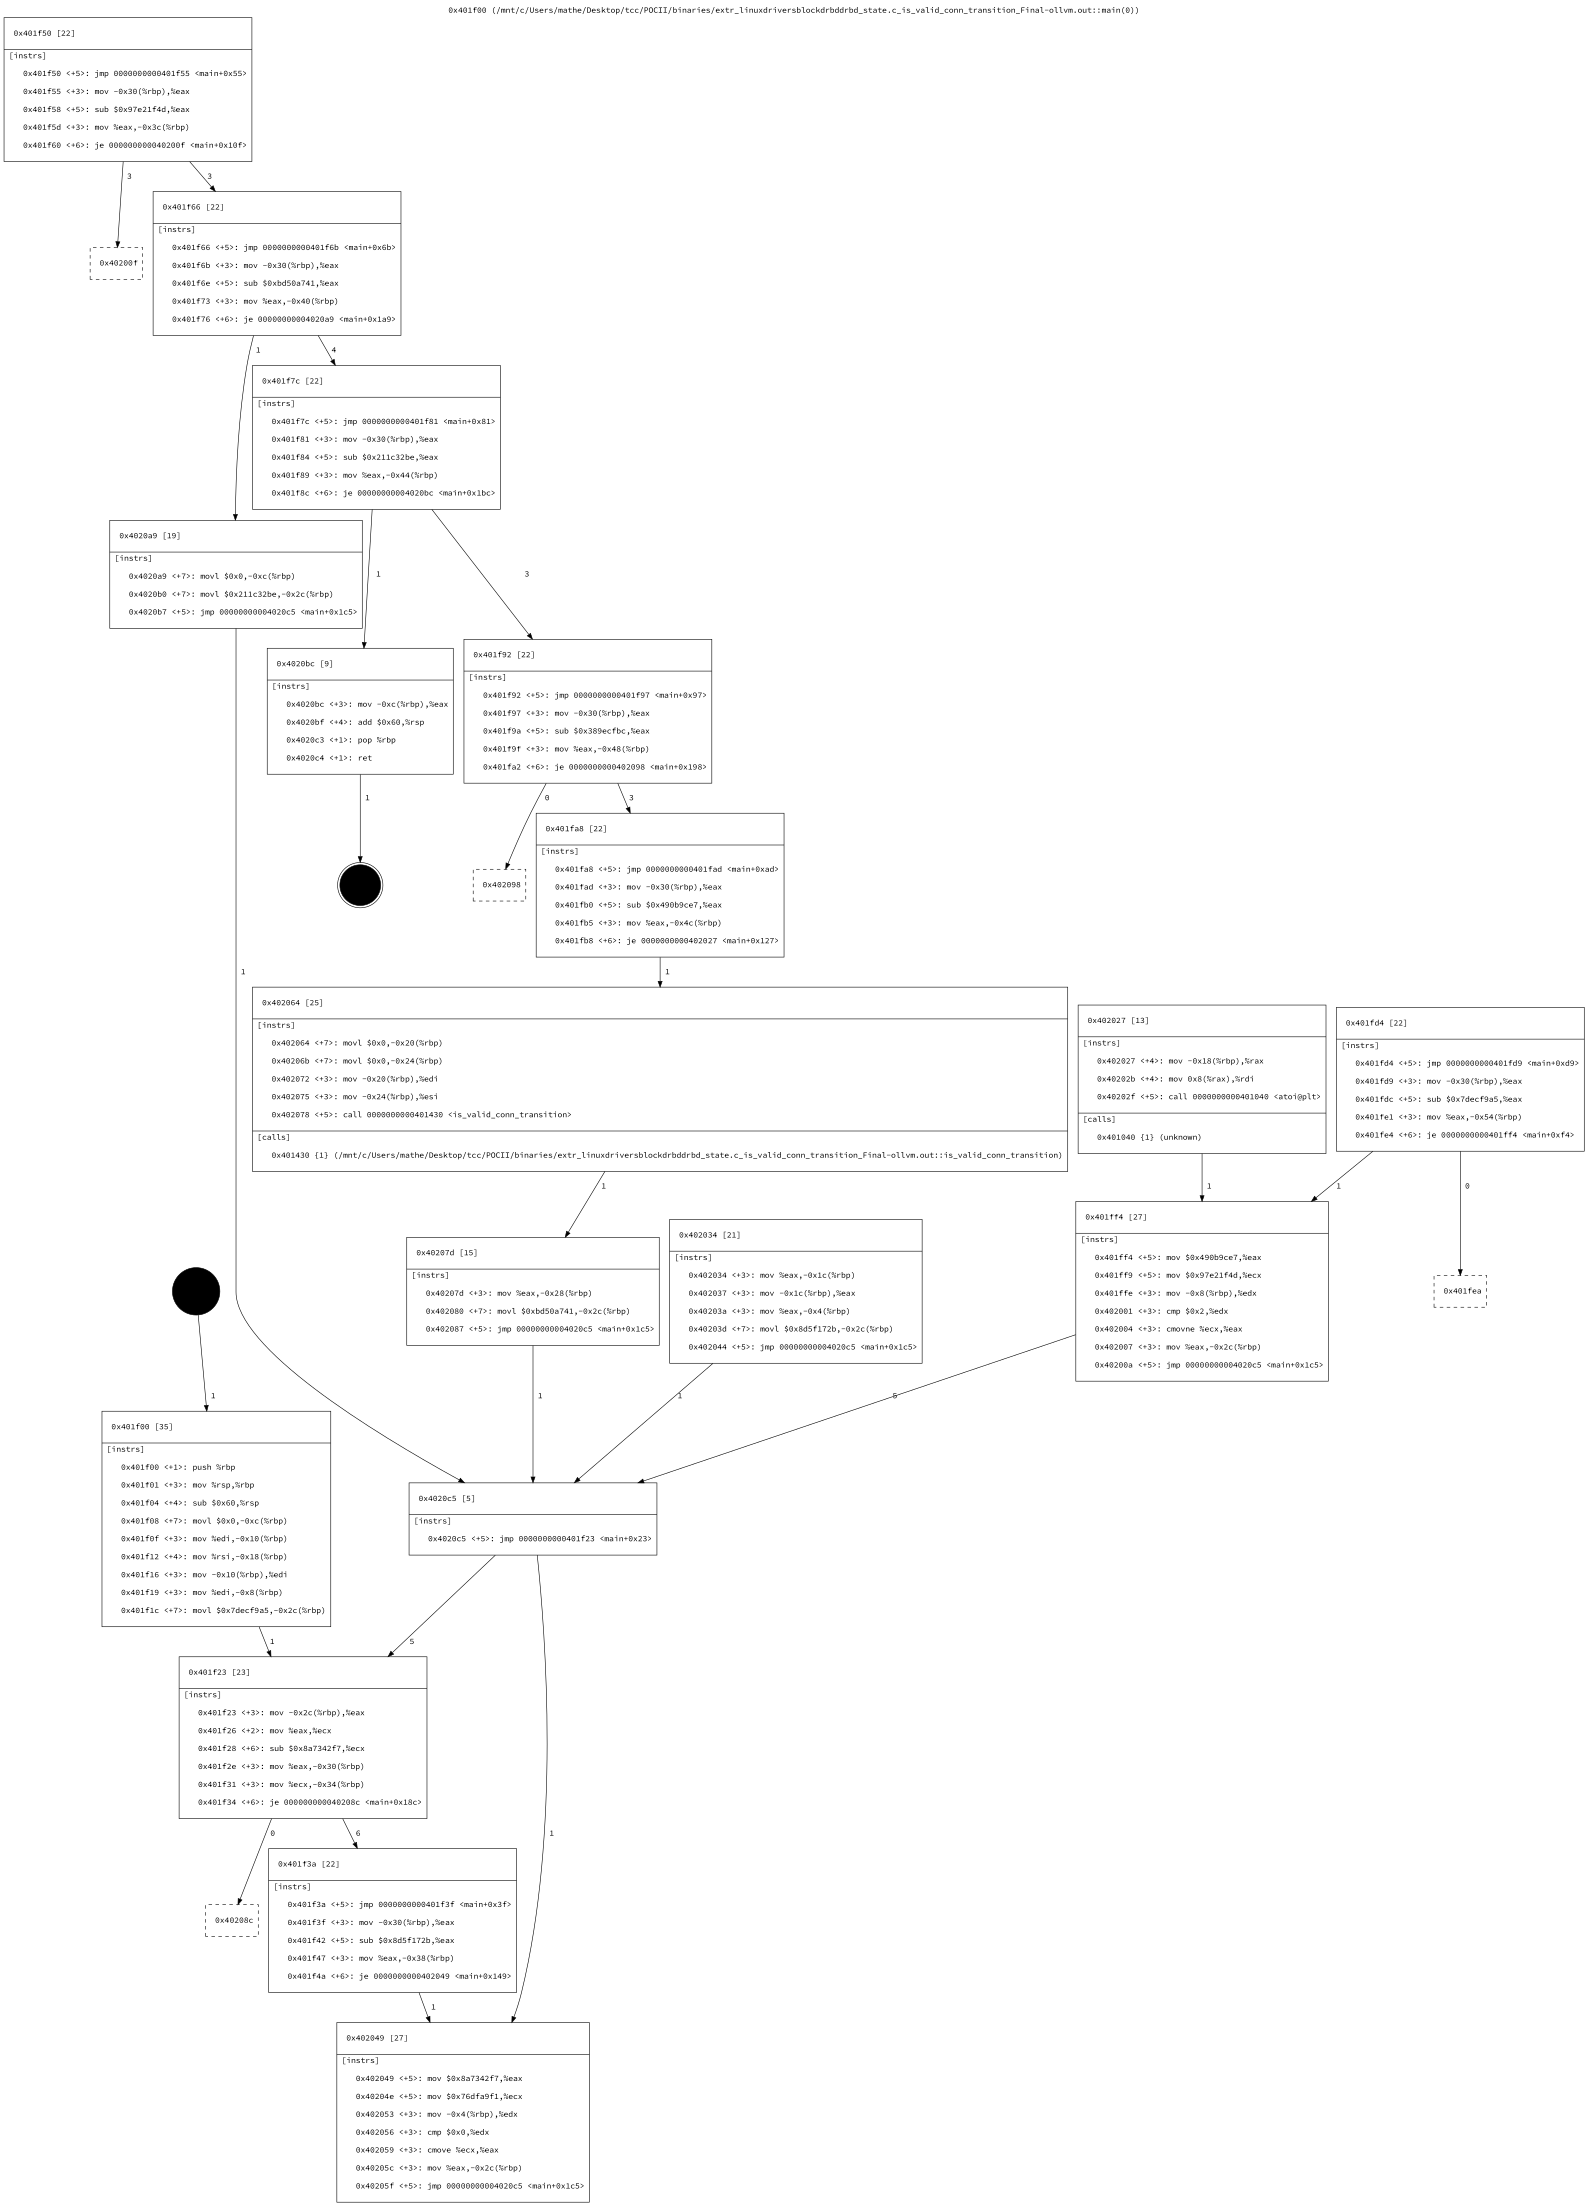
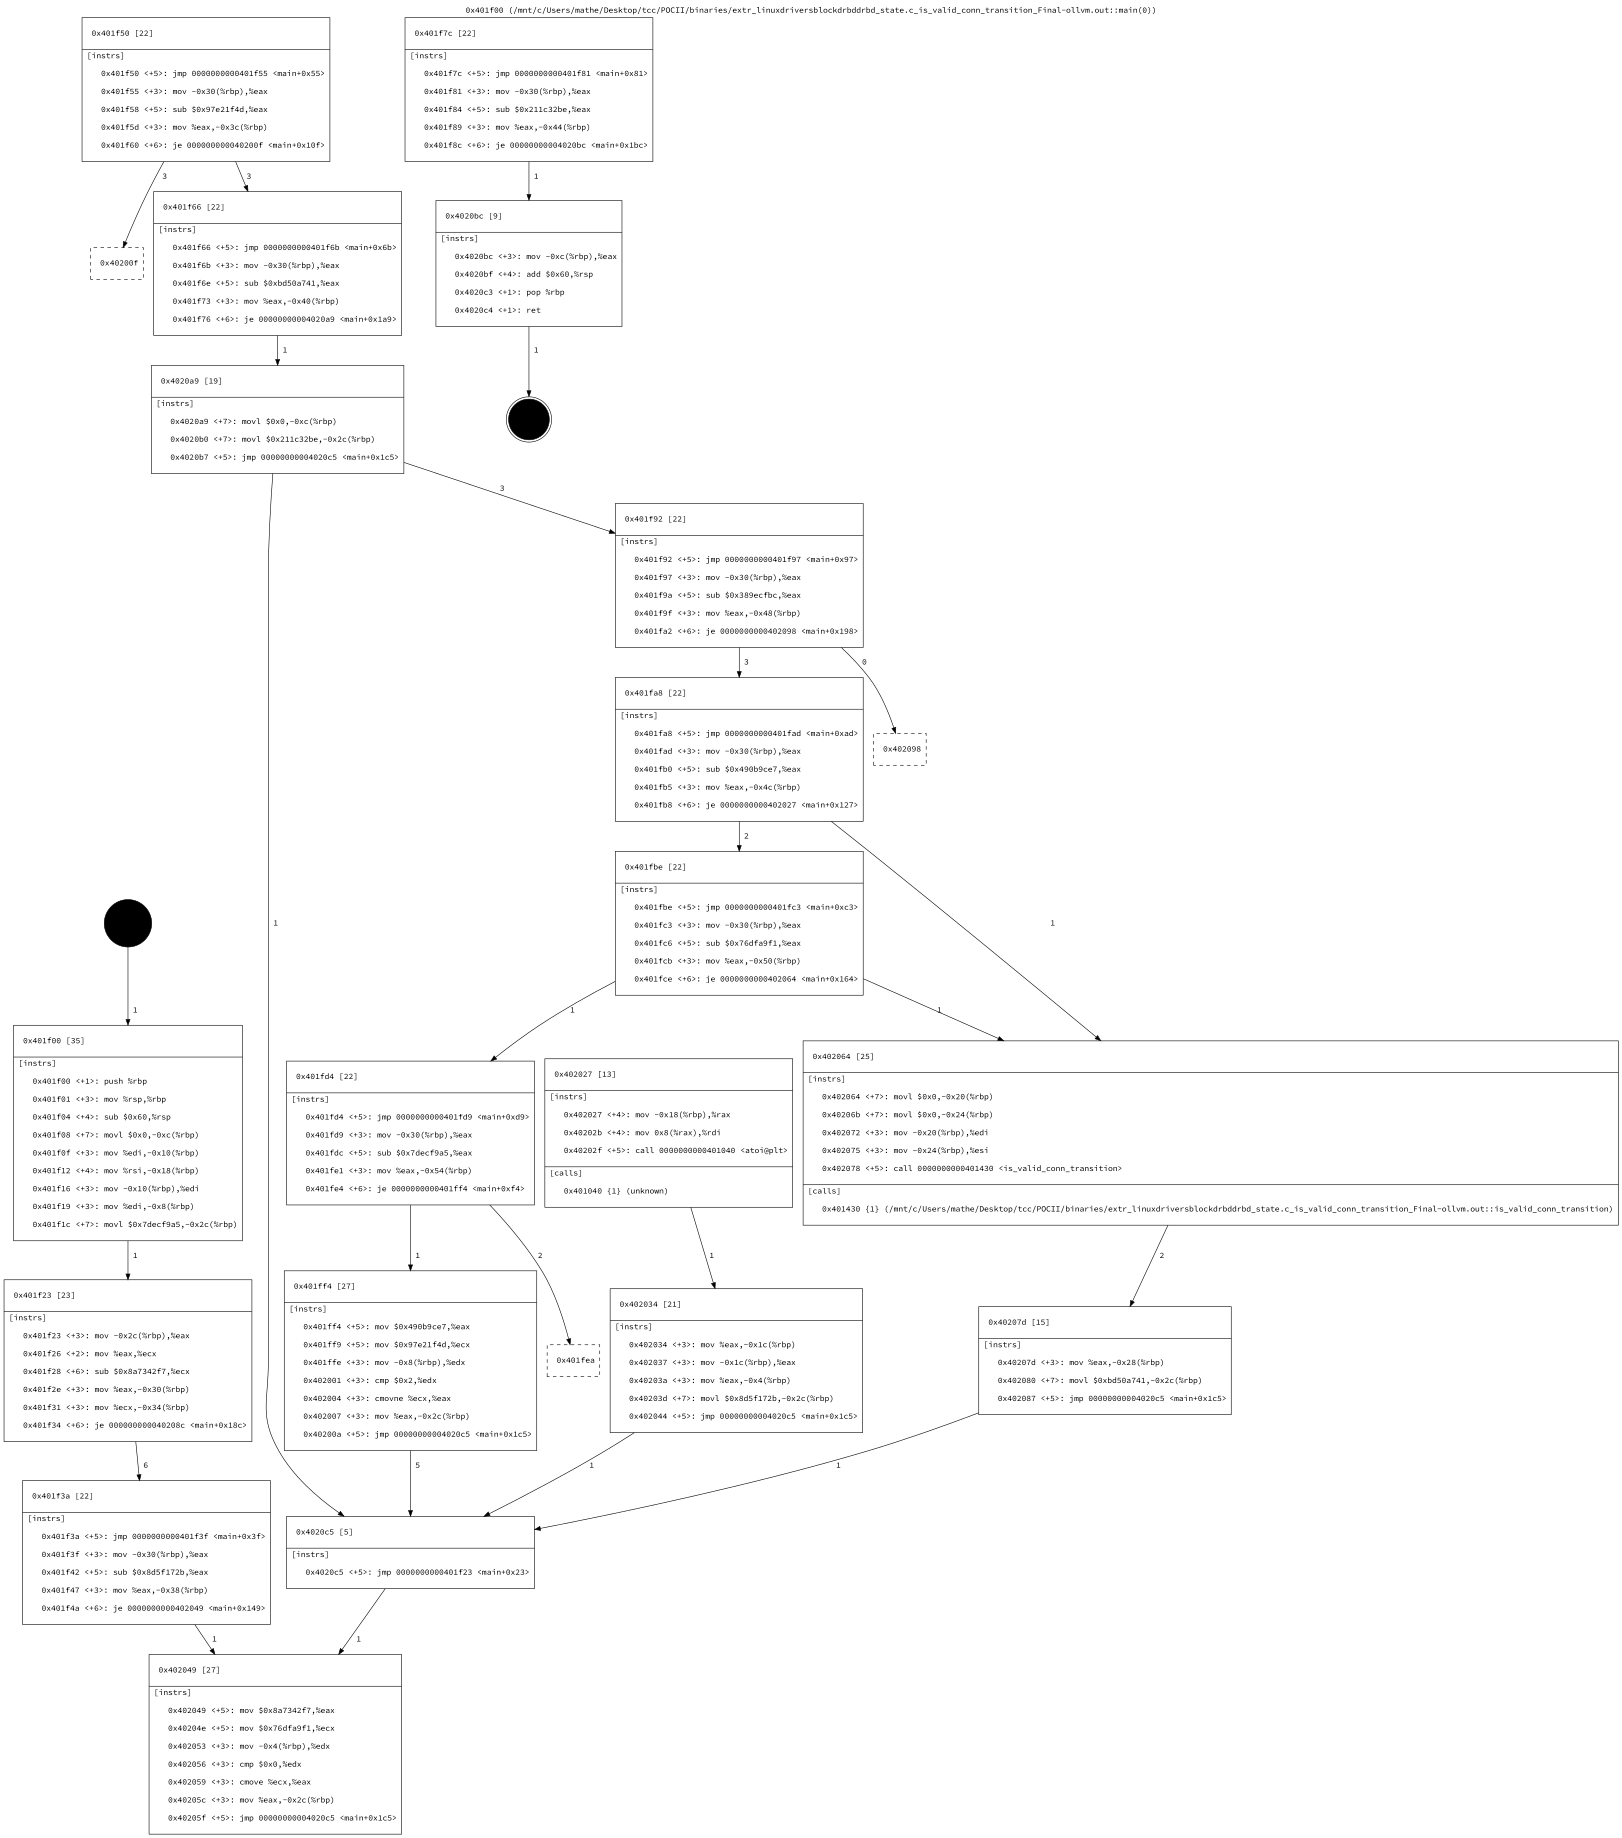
edge "0x401f66 [22]" -> "0x401f7c [22]": removed, label "4"
edge "0x401f7c [22]" -> "0x401f92 [22]": now "0x4020a9 [19]" -> "0x401f92 [22]"
node "0x401fbe [22]": added
edge "0x402027 [13]" -> "0x401ff4 [27]": now "0x402027 [13]" -> "0x402034 [21]"
edge "0x402064 [25]" -> "0x40207d [15]": label " 1" -> " 2"
edge "0x401fd4 [22]" -> "0x401fea": label " 0" -> " 2"
edge "0x4020c5 [5]" -> "0x401f23 [23]": removed, label "5"
node "0x40208c": removed
